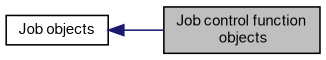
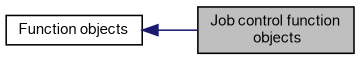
node "Job objects": label "Job objects" -> "Function objects"
